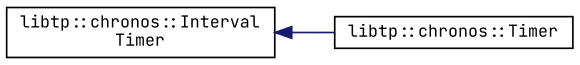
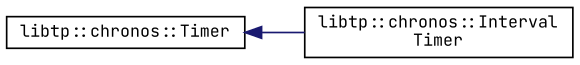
edge "libtp::chronos::Timer" -> "libtp::chronos::Interval Timer": reversed
